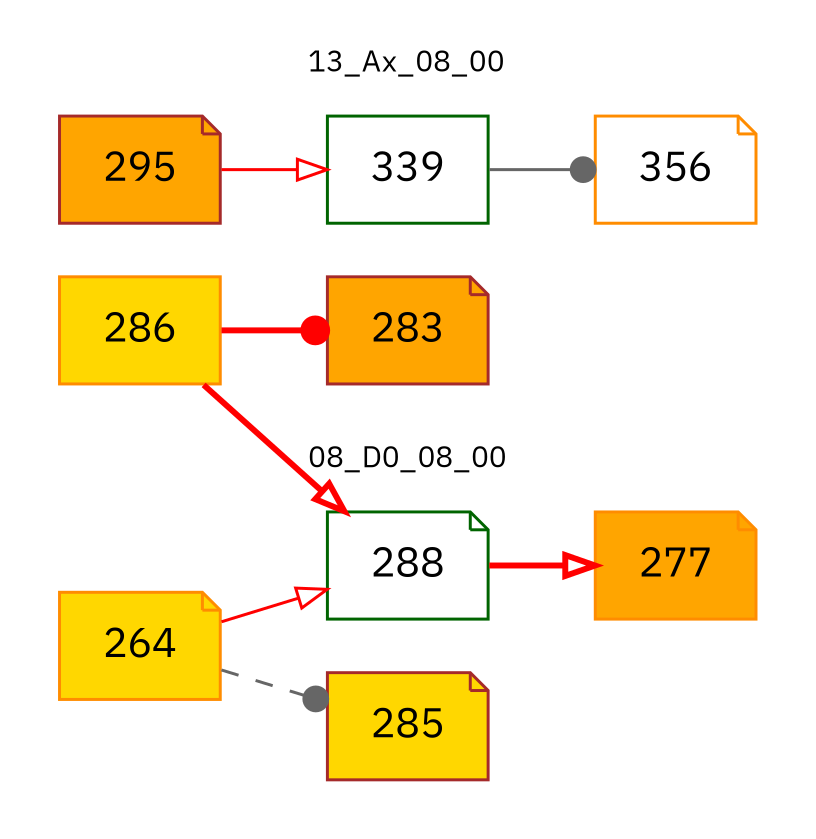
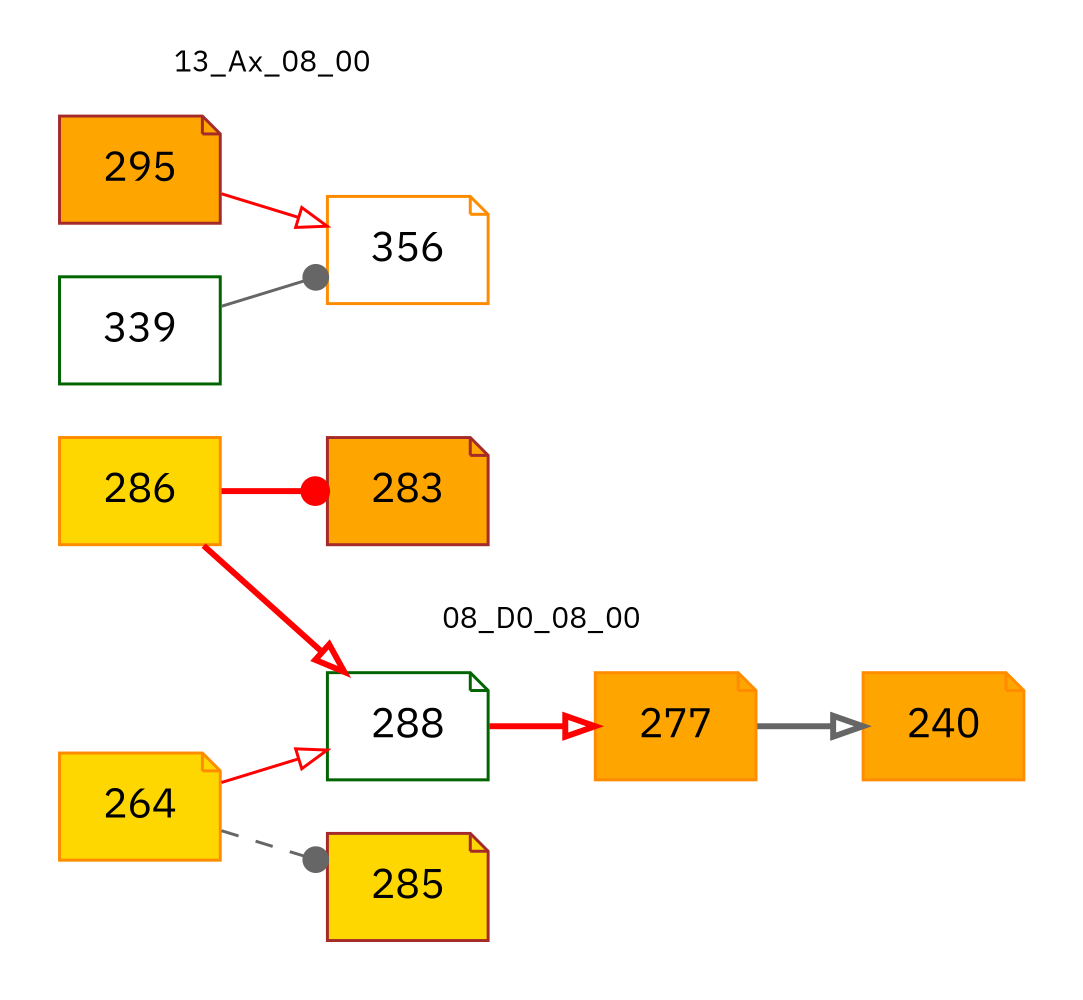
edge "295" -> "339": now "295" -> "356"
node "240": added
